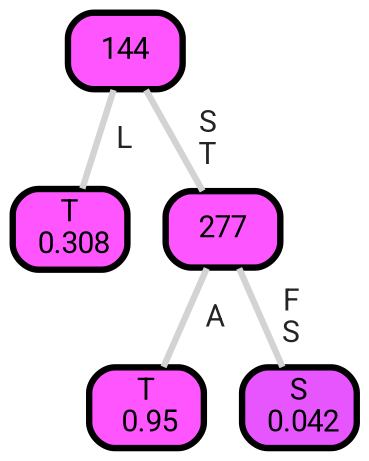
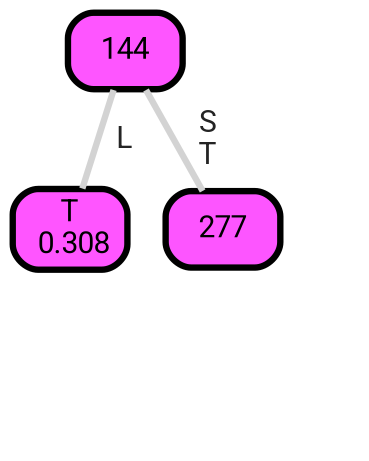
node "T 0.95": removed
node "S 0.042": removed
